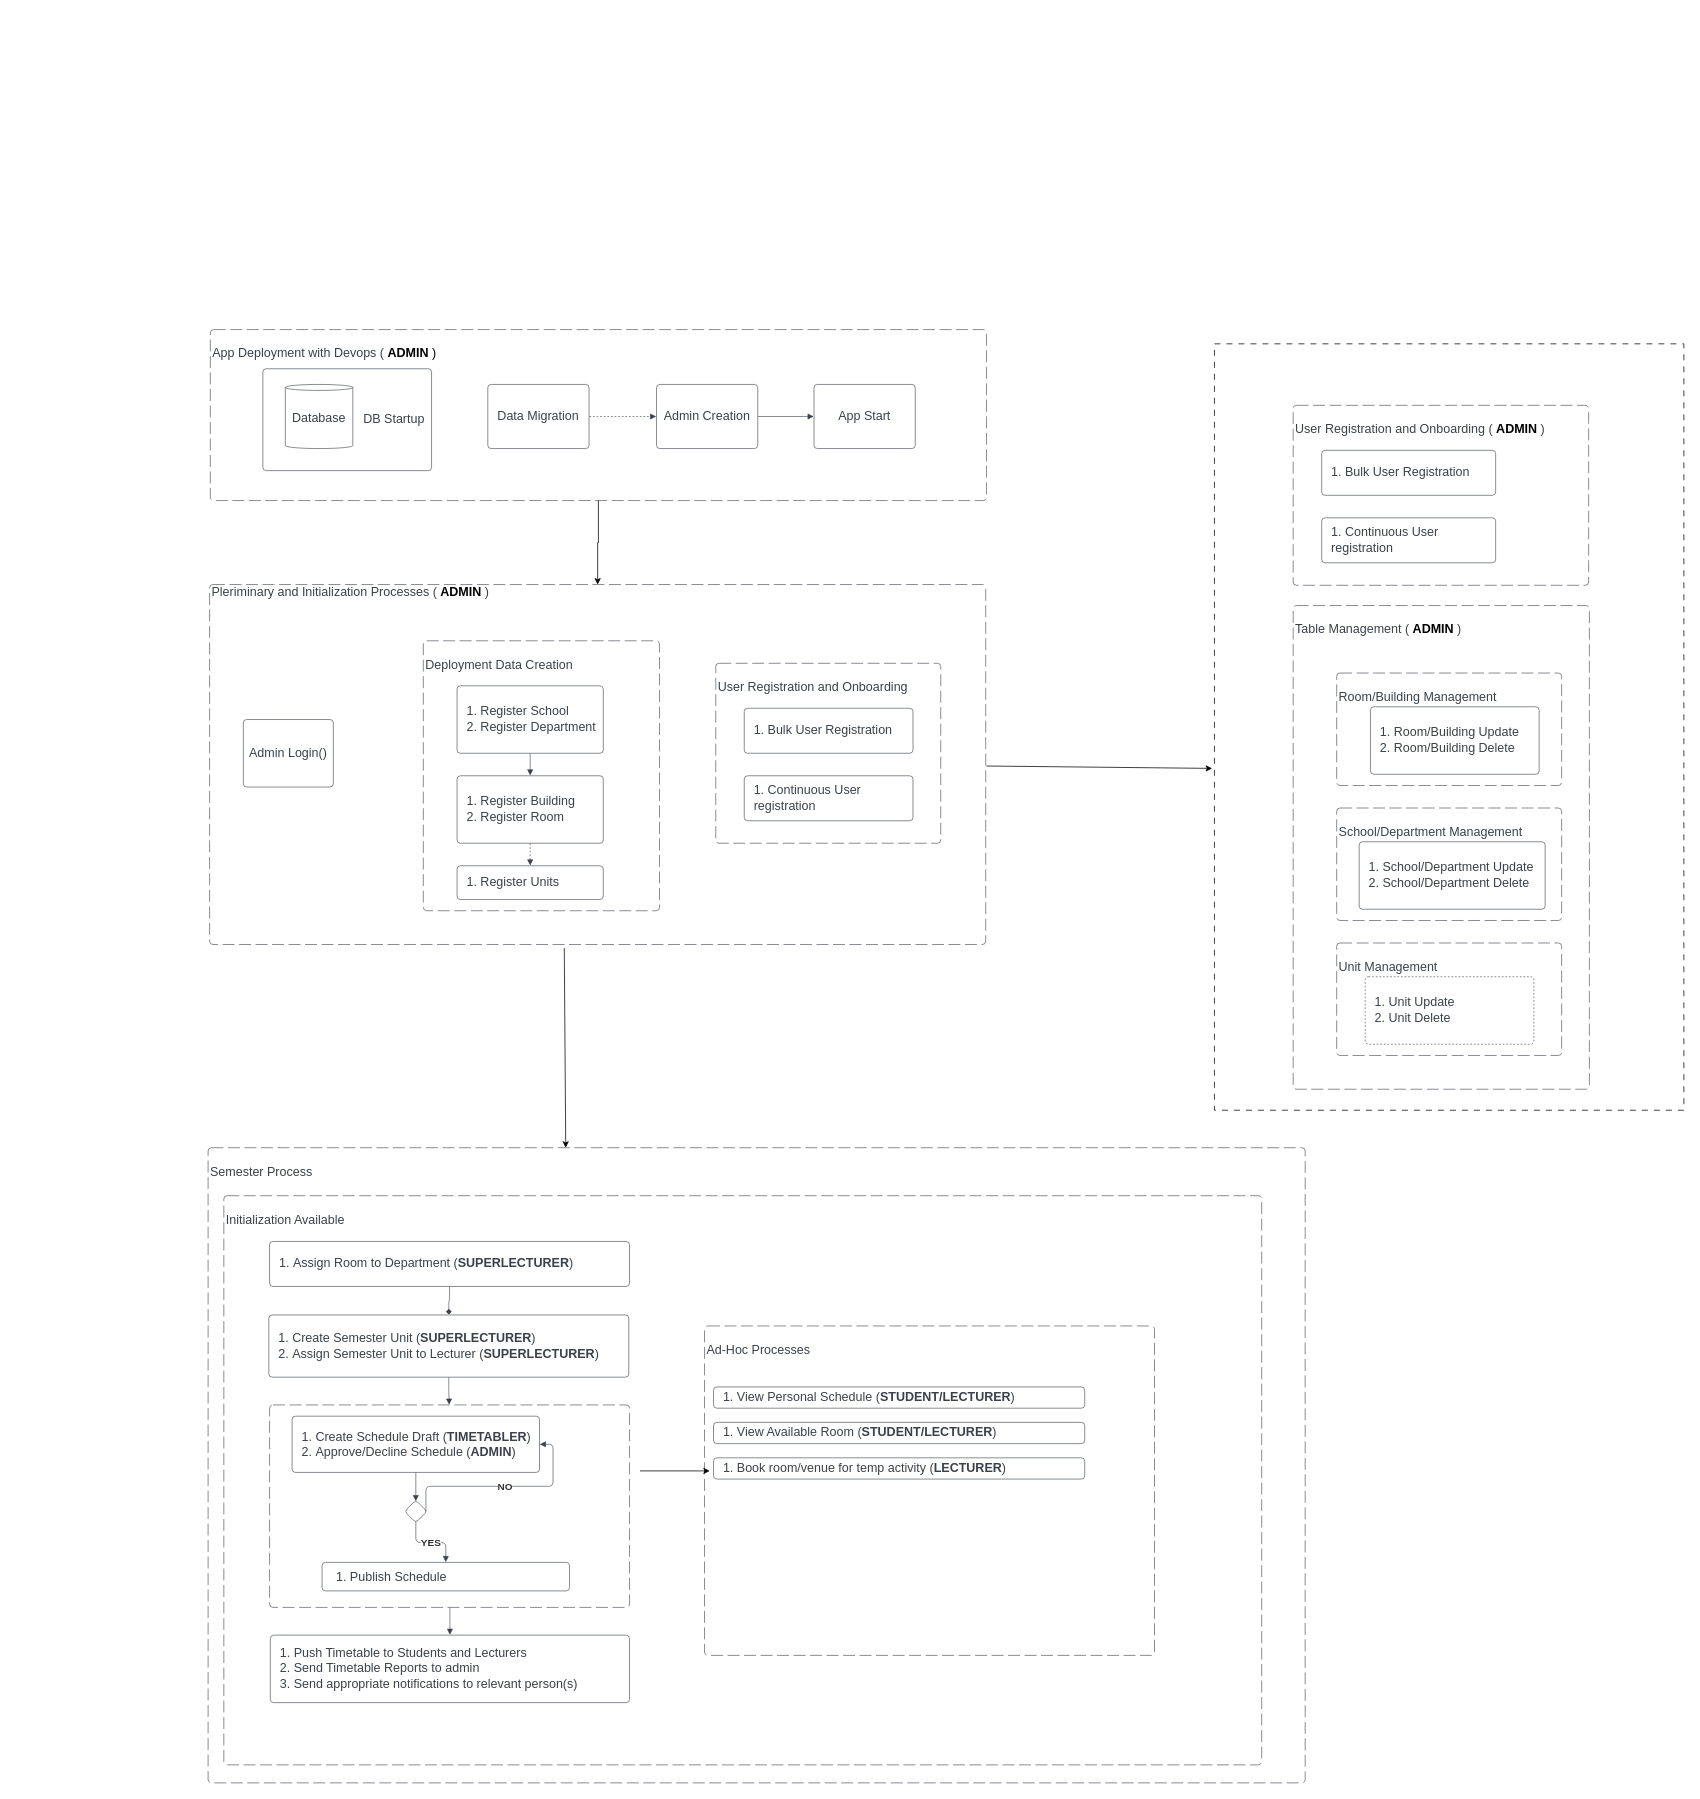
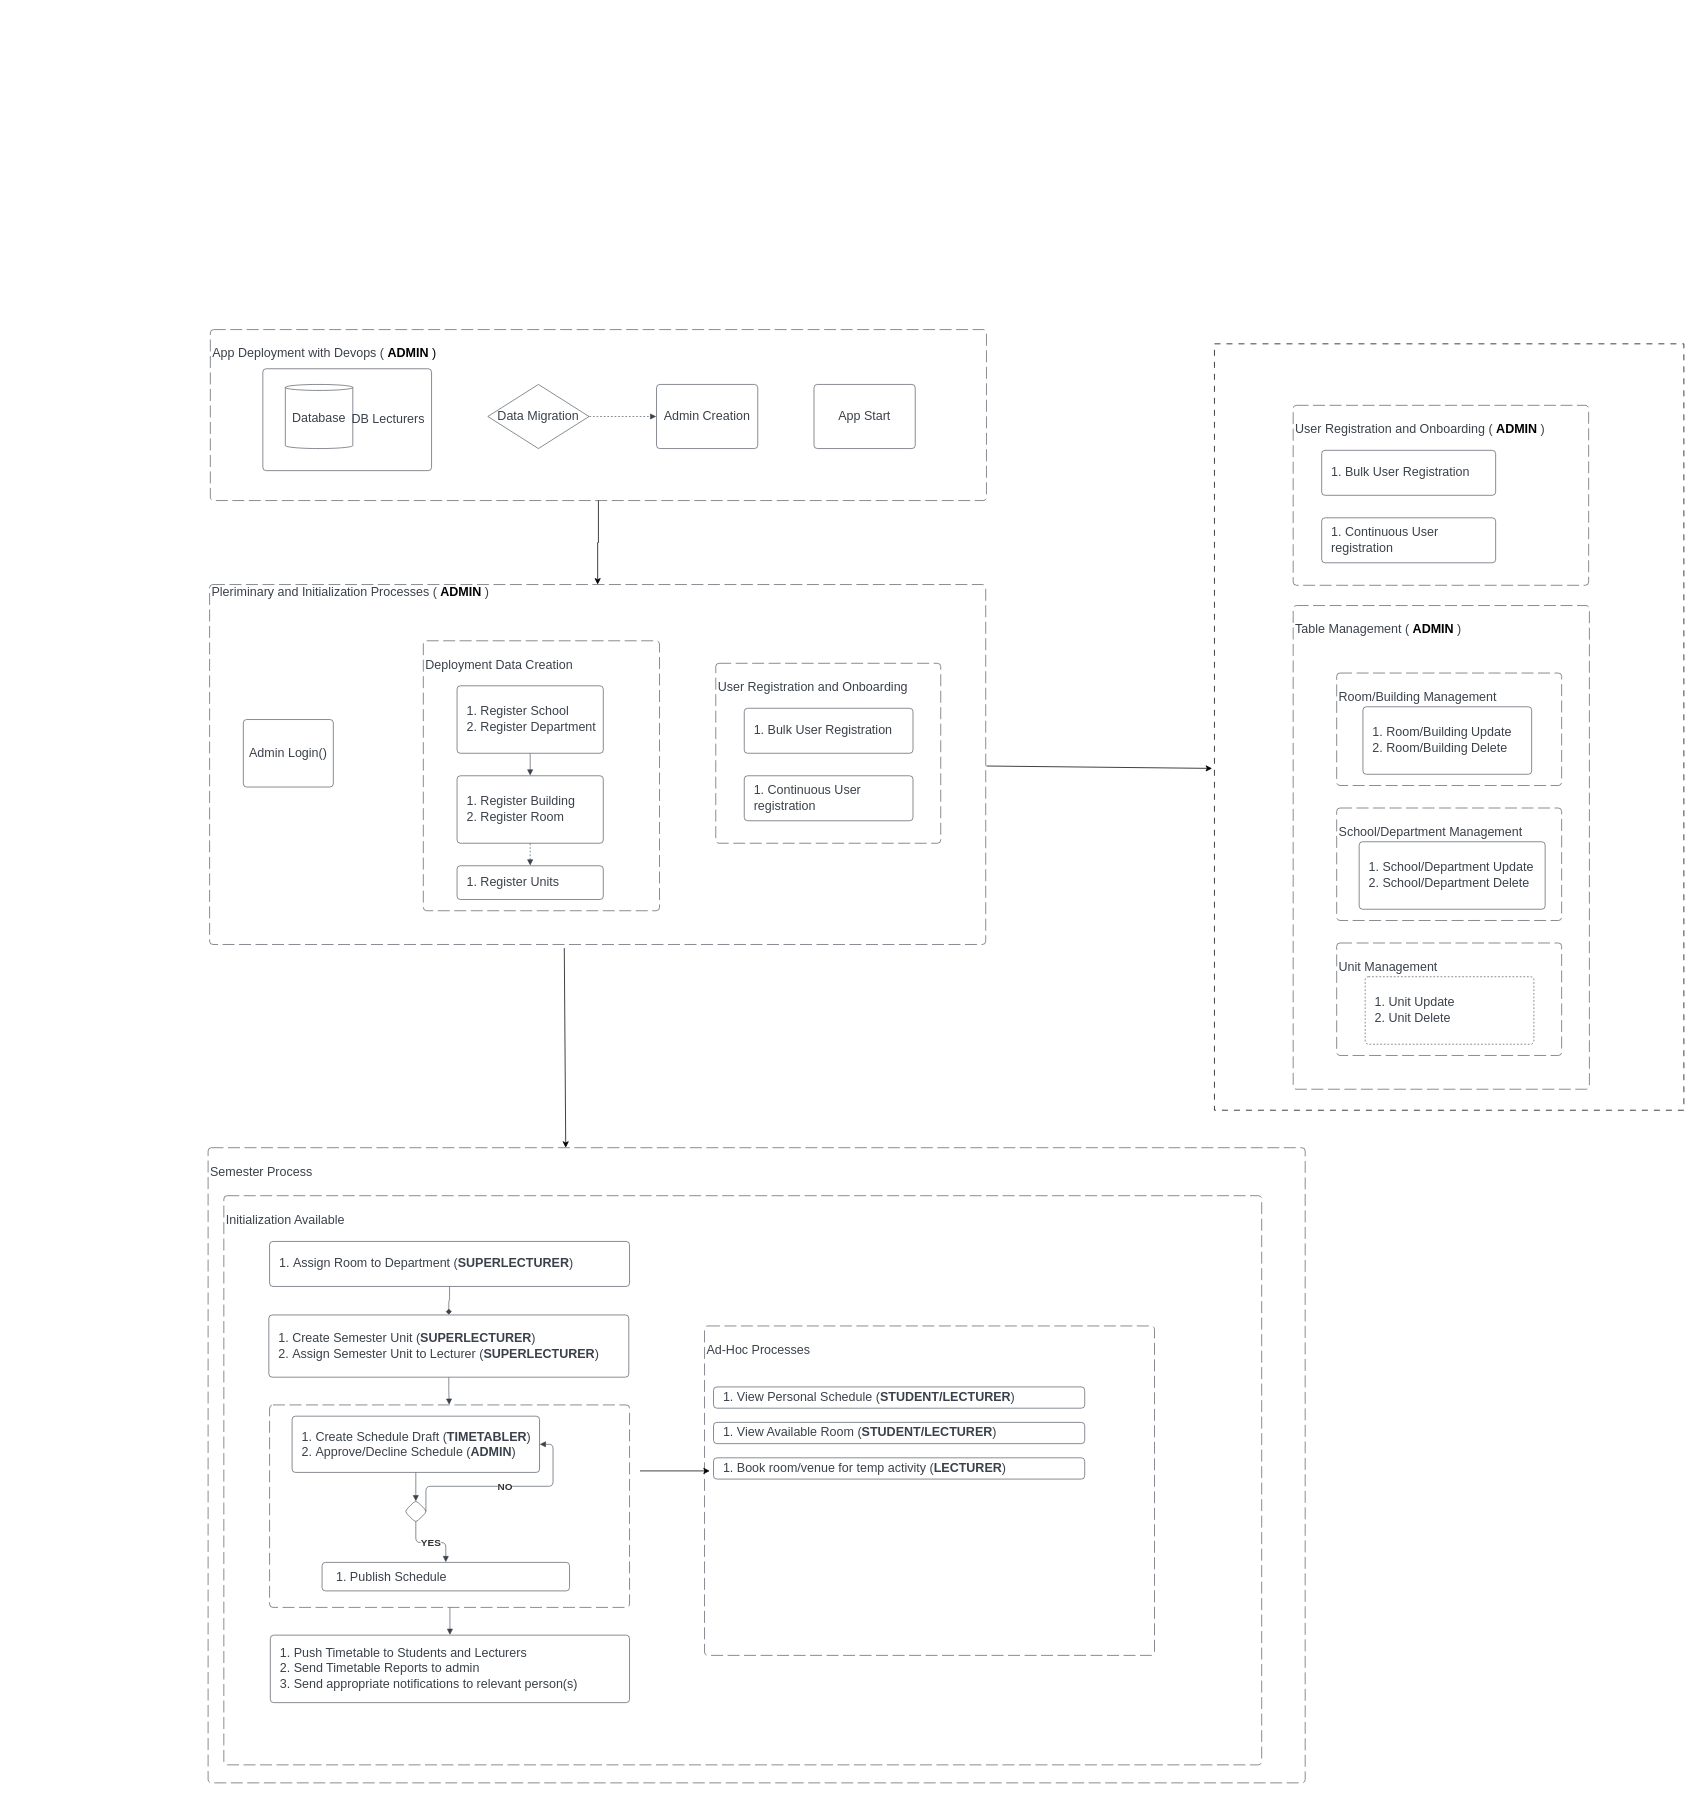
node "Data Migration": shape rounded rectangle -> diamond
edge "Admin Creation" -> "App Start": removed
node "DB Startup": label "DB Startup" -> "DB Lecturers"
node "Room/Building Update Room/Building Delete": moved (1455, 741) -> (1448, 741)
